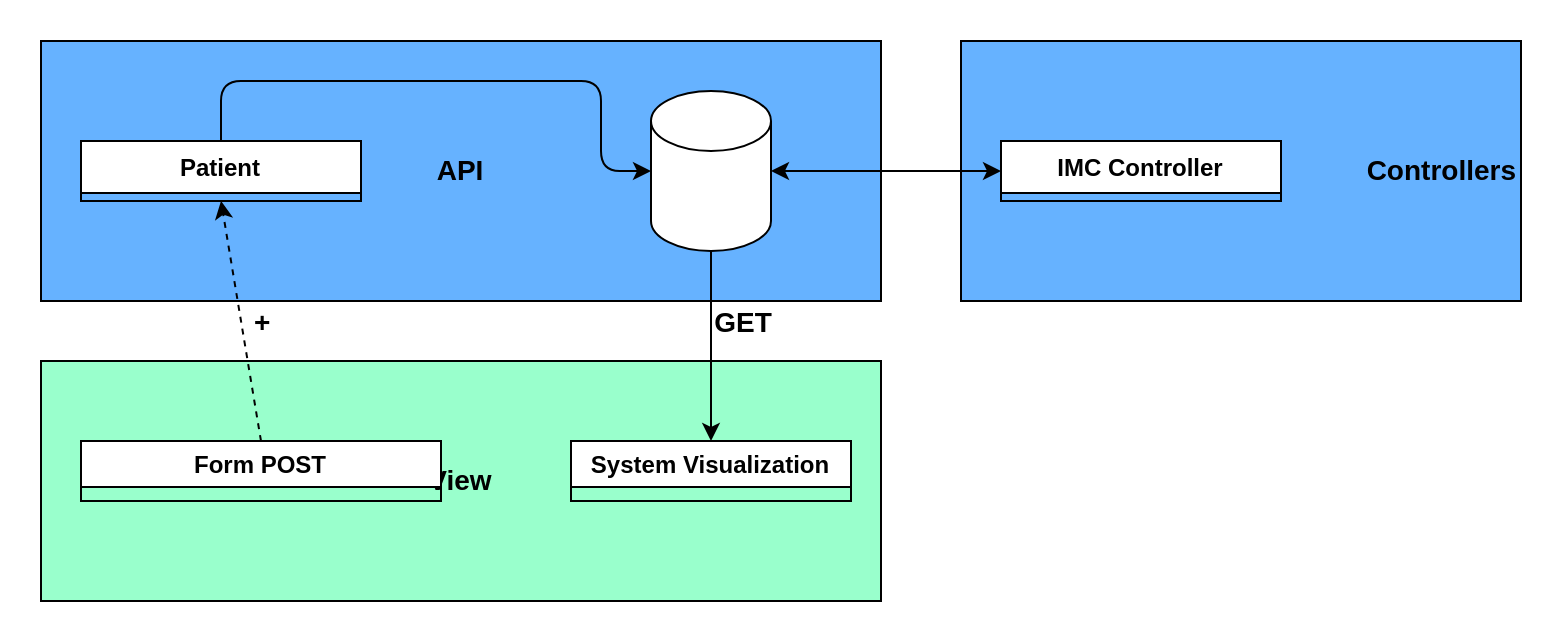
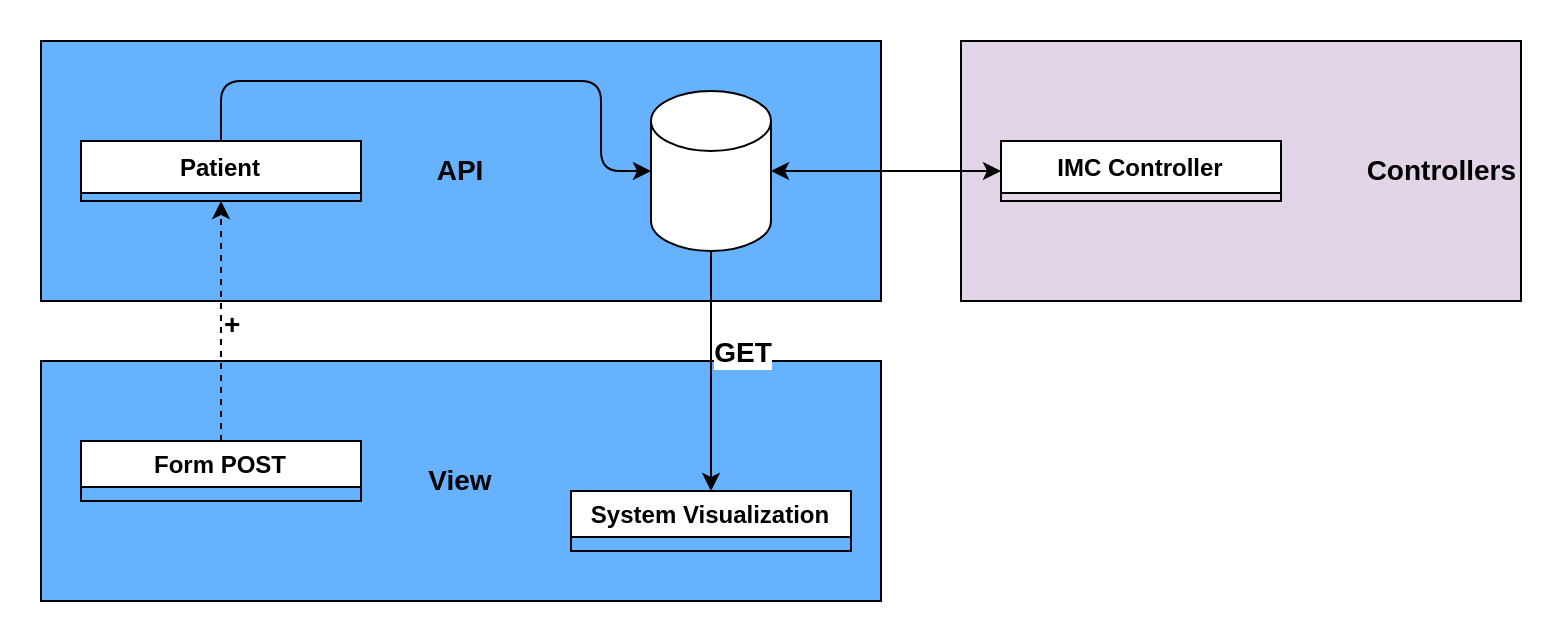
node "Controllers": fillcolor #66b2ff -> #e1d5e7
node "Form POST": size 360x60 -> 280x60
node "System Visualization": moved (711, 471) -> (711, 521)
node "View": fillcolor #99ffcc -> #66b2ff
